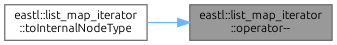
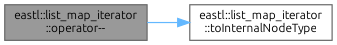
edge "eastl::list_map_iterator ::toInternalNodeType" -> "eastl::list_map_iterator ::operator--": reversed
